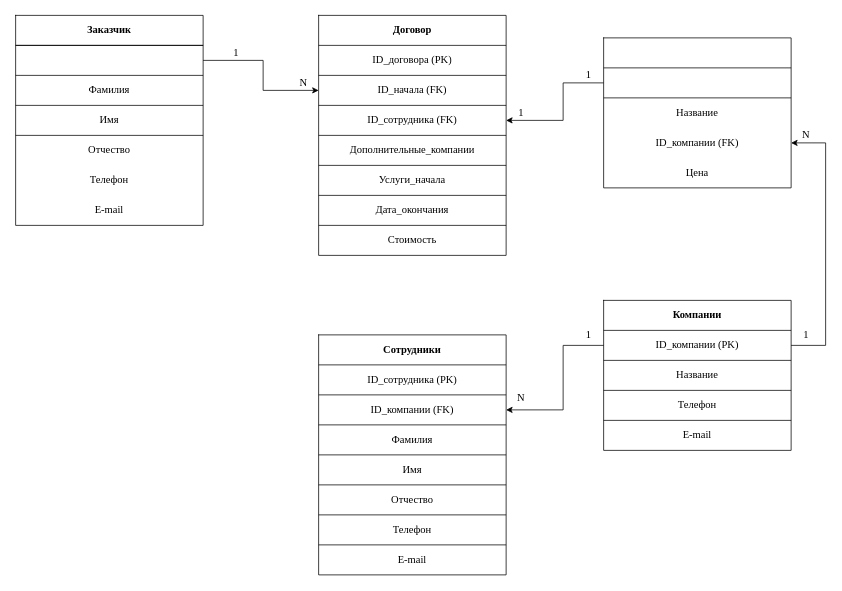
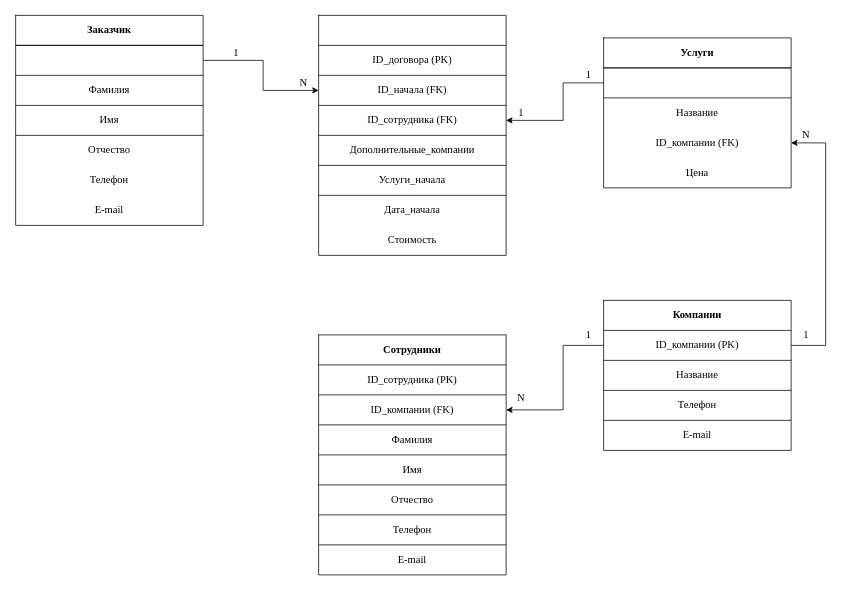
node "Договор": removed
node "Услуги": added
node "Дата_окончания": label "Дата_окончания" -> "Дата_начала"
